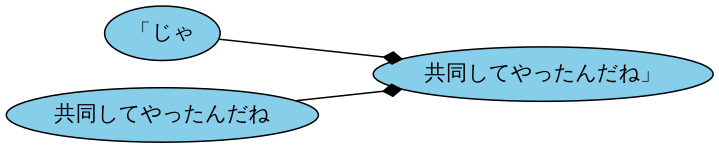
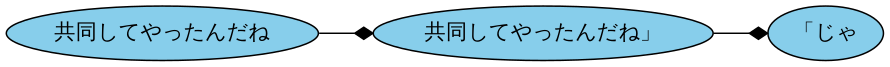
edge "「じゃ" -> "共同してやったんだね」": reversed
